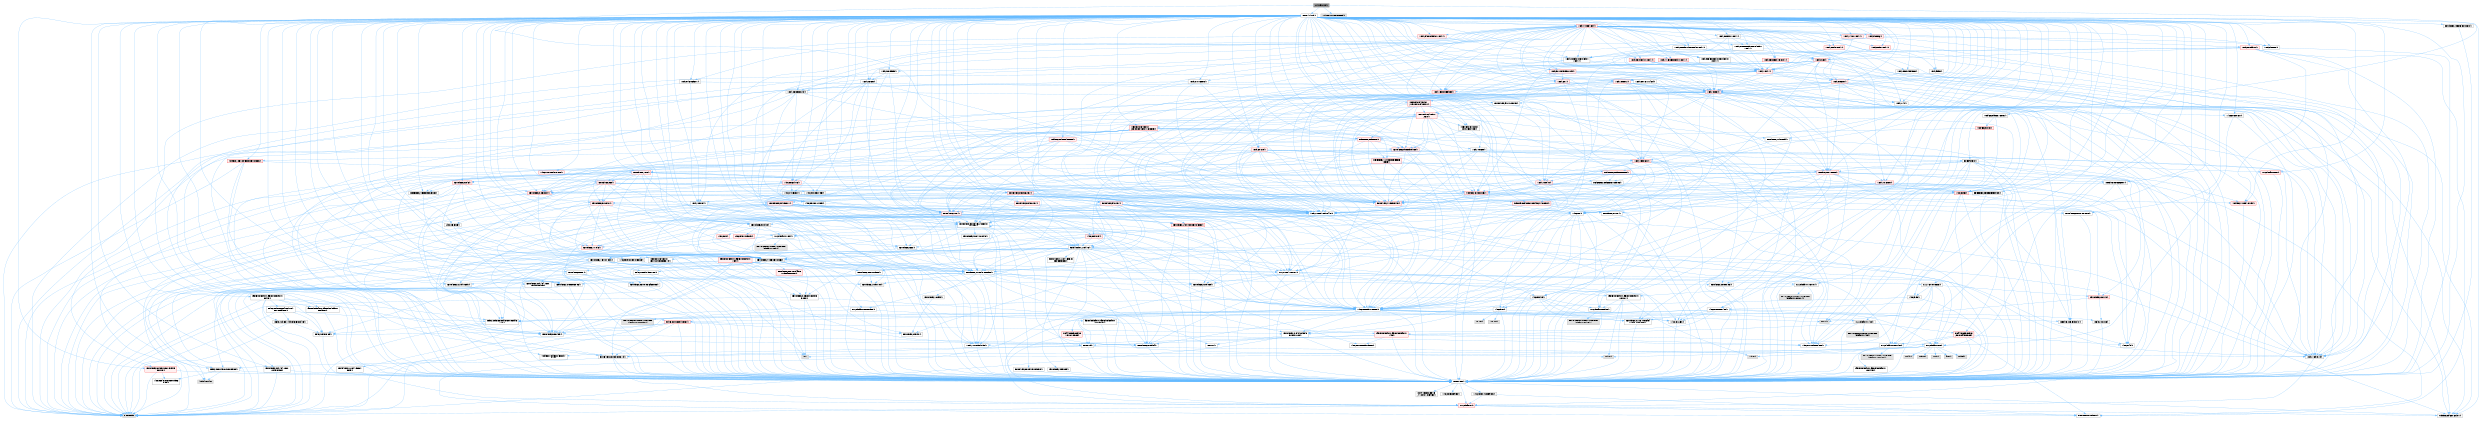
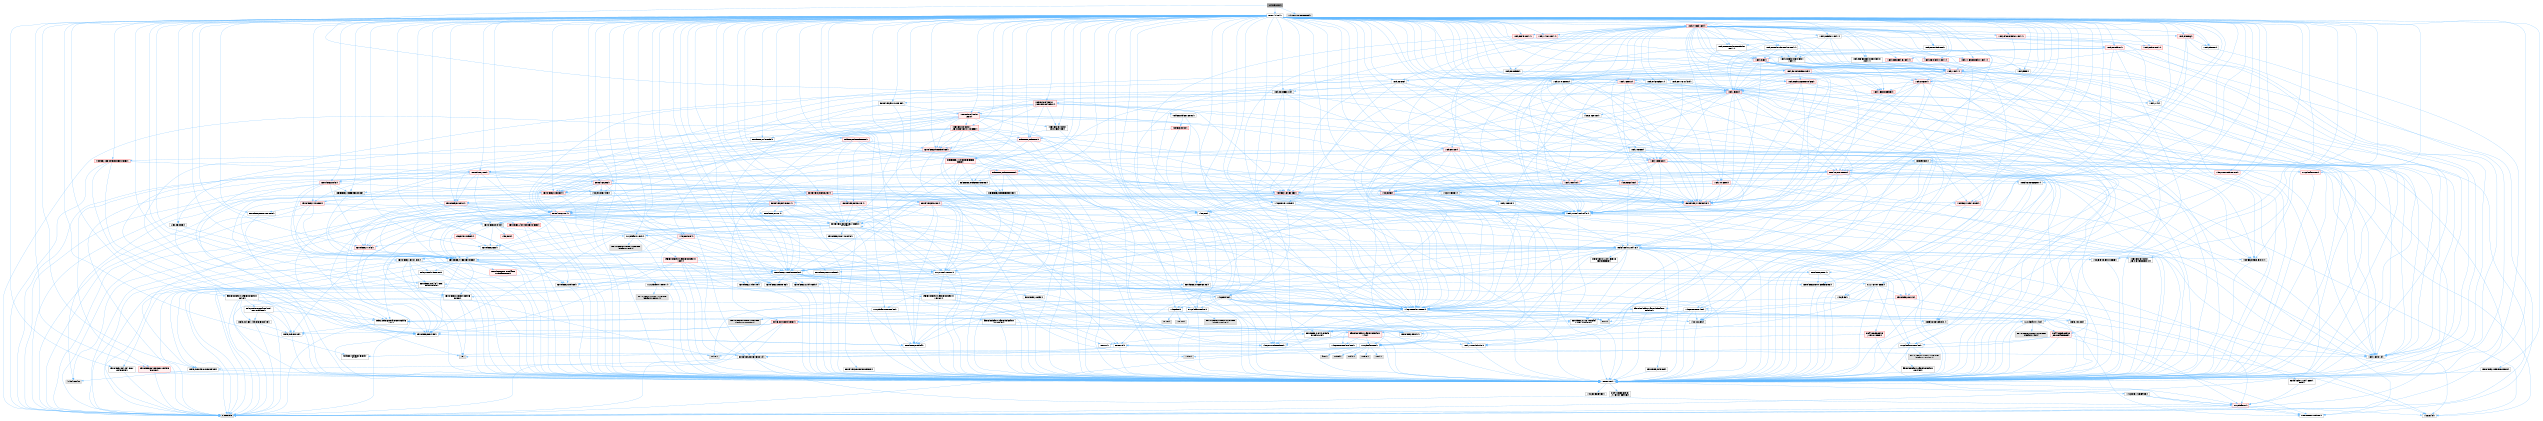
edge "AnimEnums.h" -> "Containers/UnrealString.h": now "CoreMinimal.h" -> "Containers/UnrealString.h"
node "Math/Box.h": label "Math/Box.h" -> "Math/StaticAssertComplete.h"
node "IsCharEncodingCompatible/UniquePtr.h": label "IsCharEncodingCompatible/UniquePtr.h" -> "Templates/UniquePtr.h"
node "Misc/StaticAssertComplete Type.h": removed
edge "HAL/Platform.h" -> "UObject/ObjectVersion.h": now "HAL/Platform.h" -> "Misc/Build.h"
